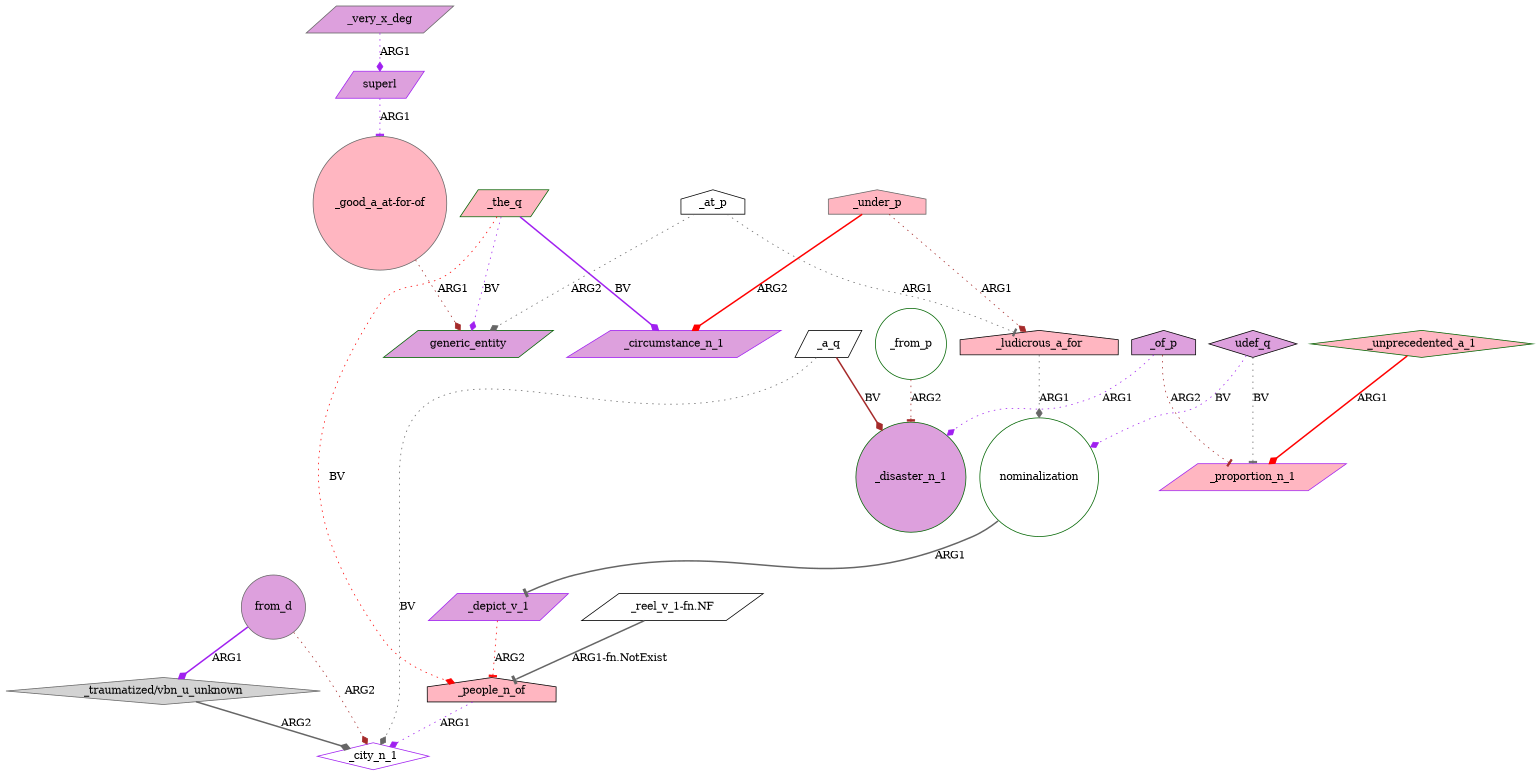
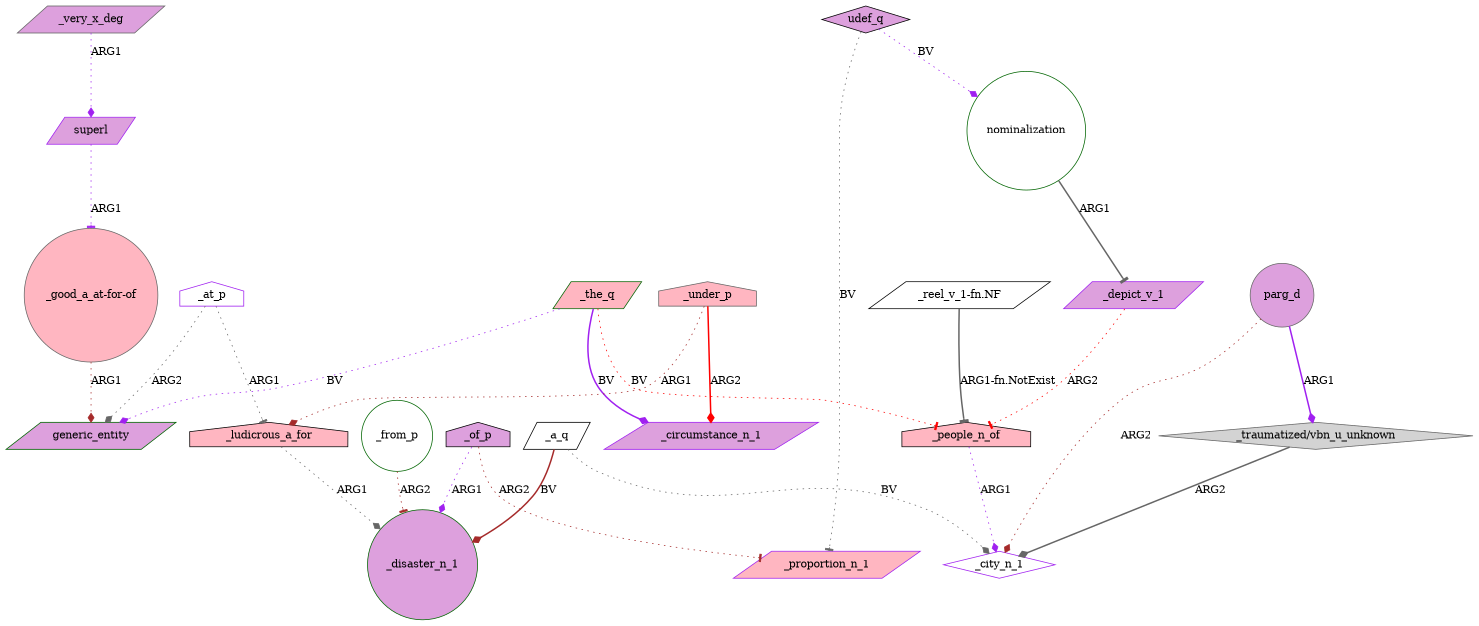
node "_at_p": color black -> purple
node "_unprecedented_a_1": removed
edge "_ludicrous_a_for" -> "nominalization": now "_ludicrous_a_for" -> "_disaster_n_1"
edge "_the_q" -> "_people_n_of": arrowhead diamond -> tee
node "from_d": label "from_d" -> "parg_d"
